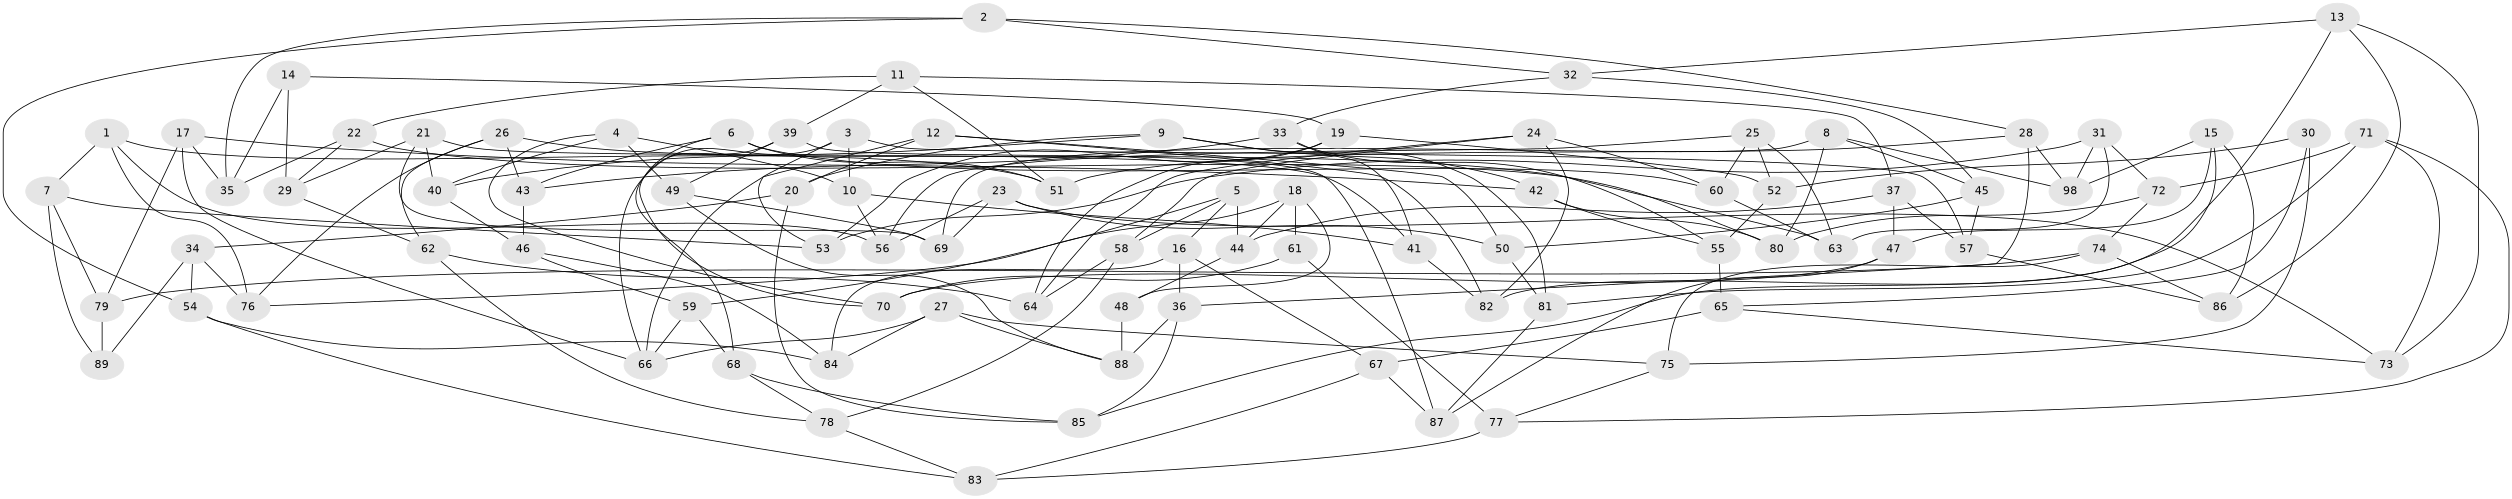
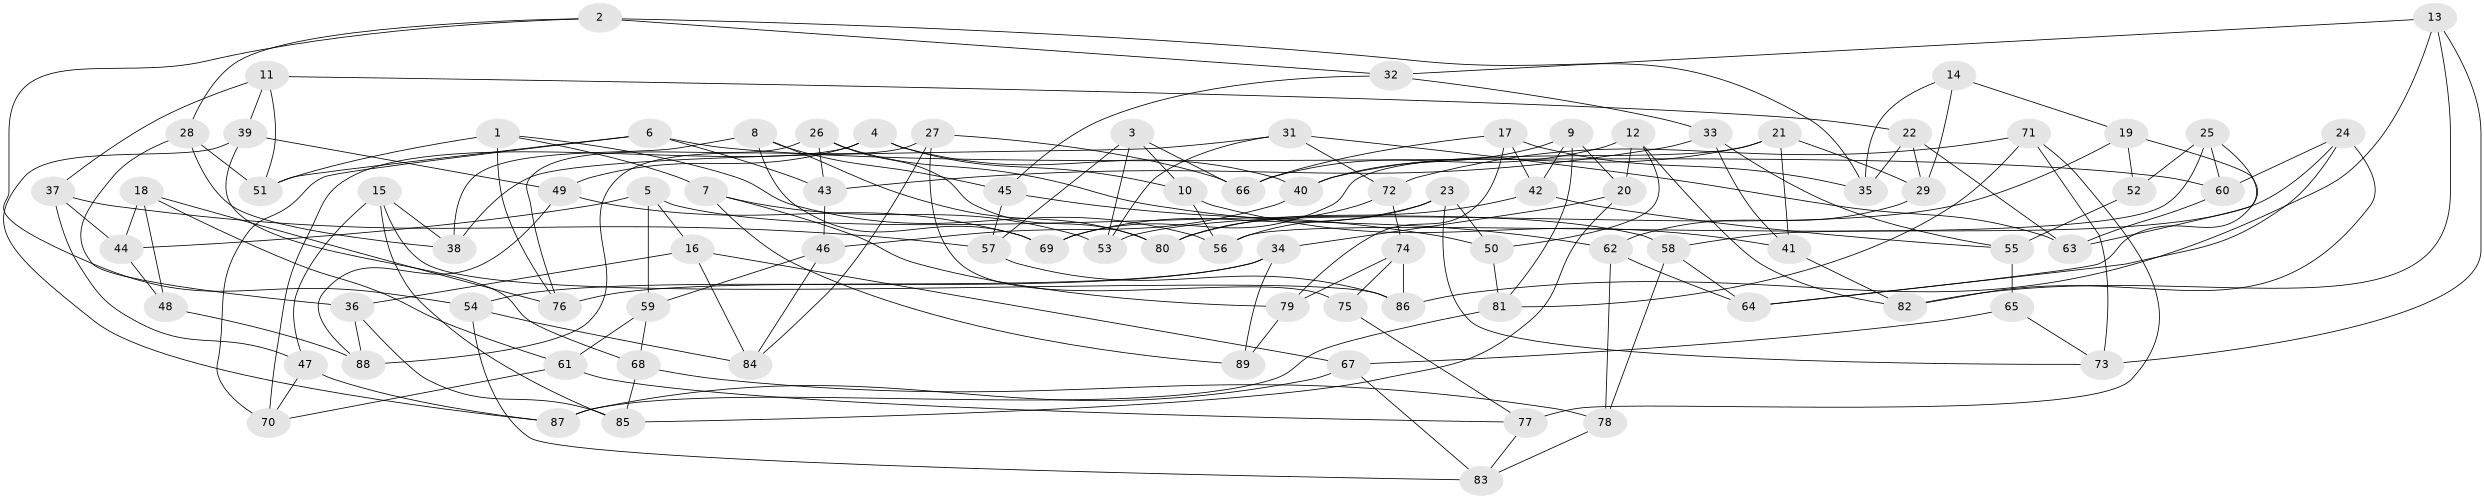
node "30": removed
node "98": label "98" -> "38"
edge "59" -- "66": now "59" -- "61"
